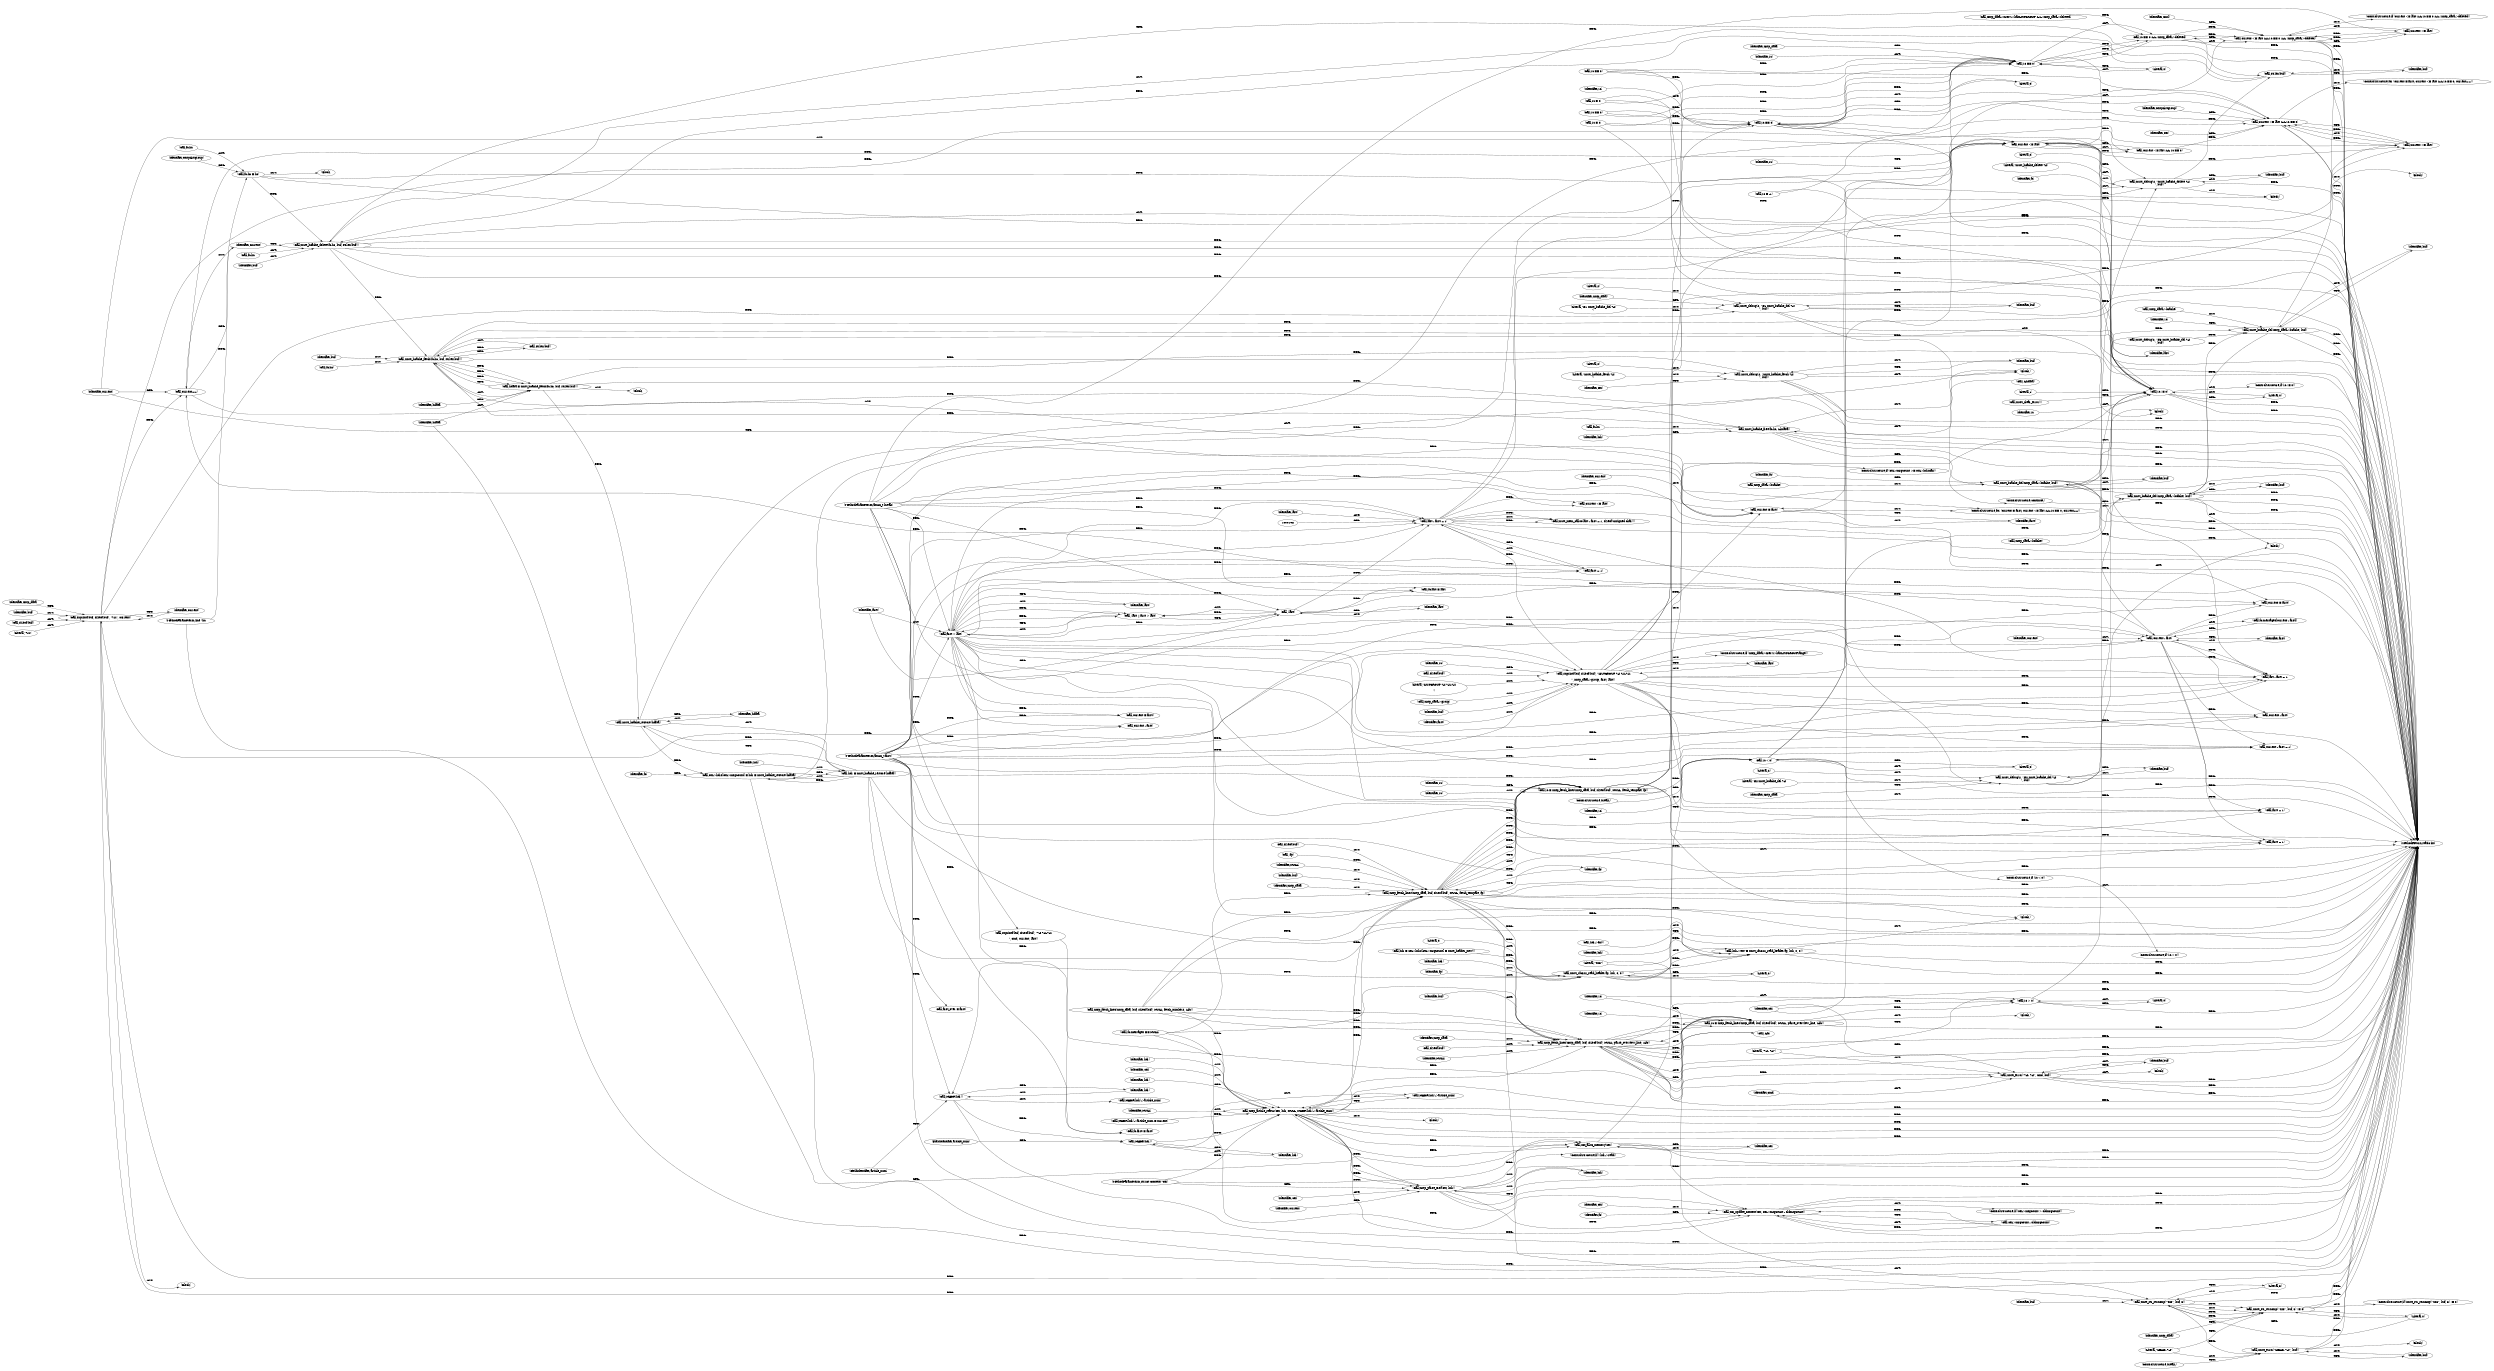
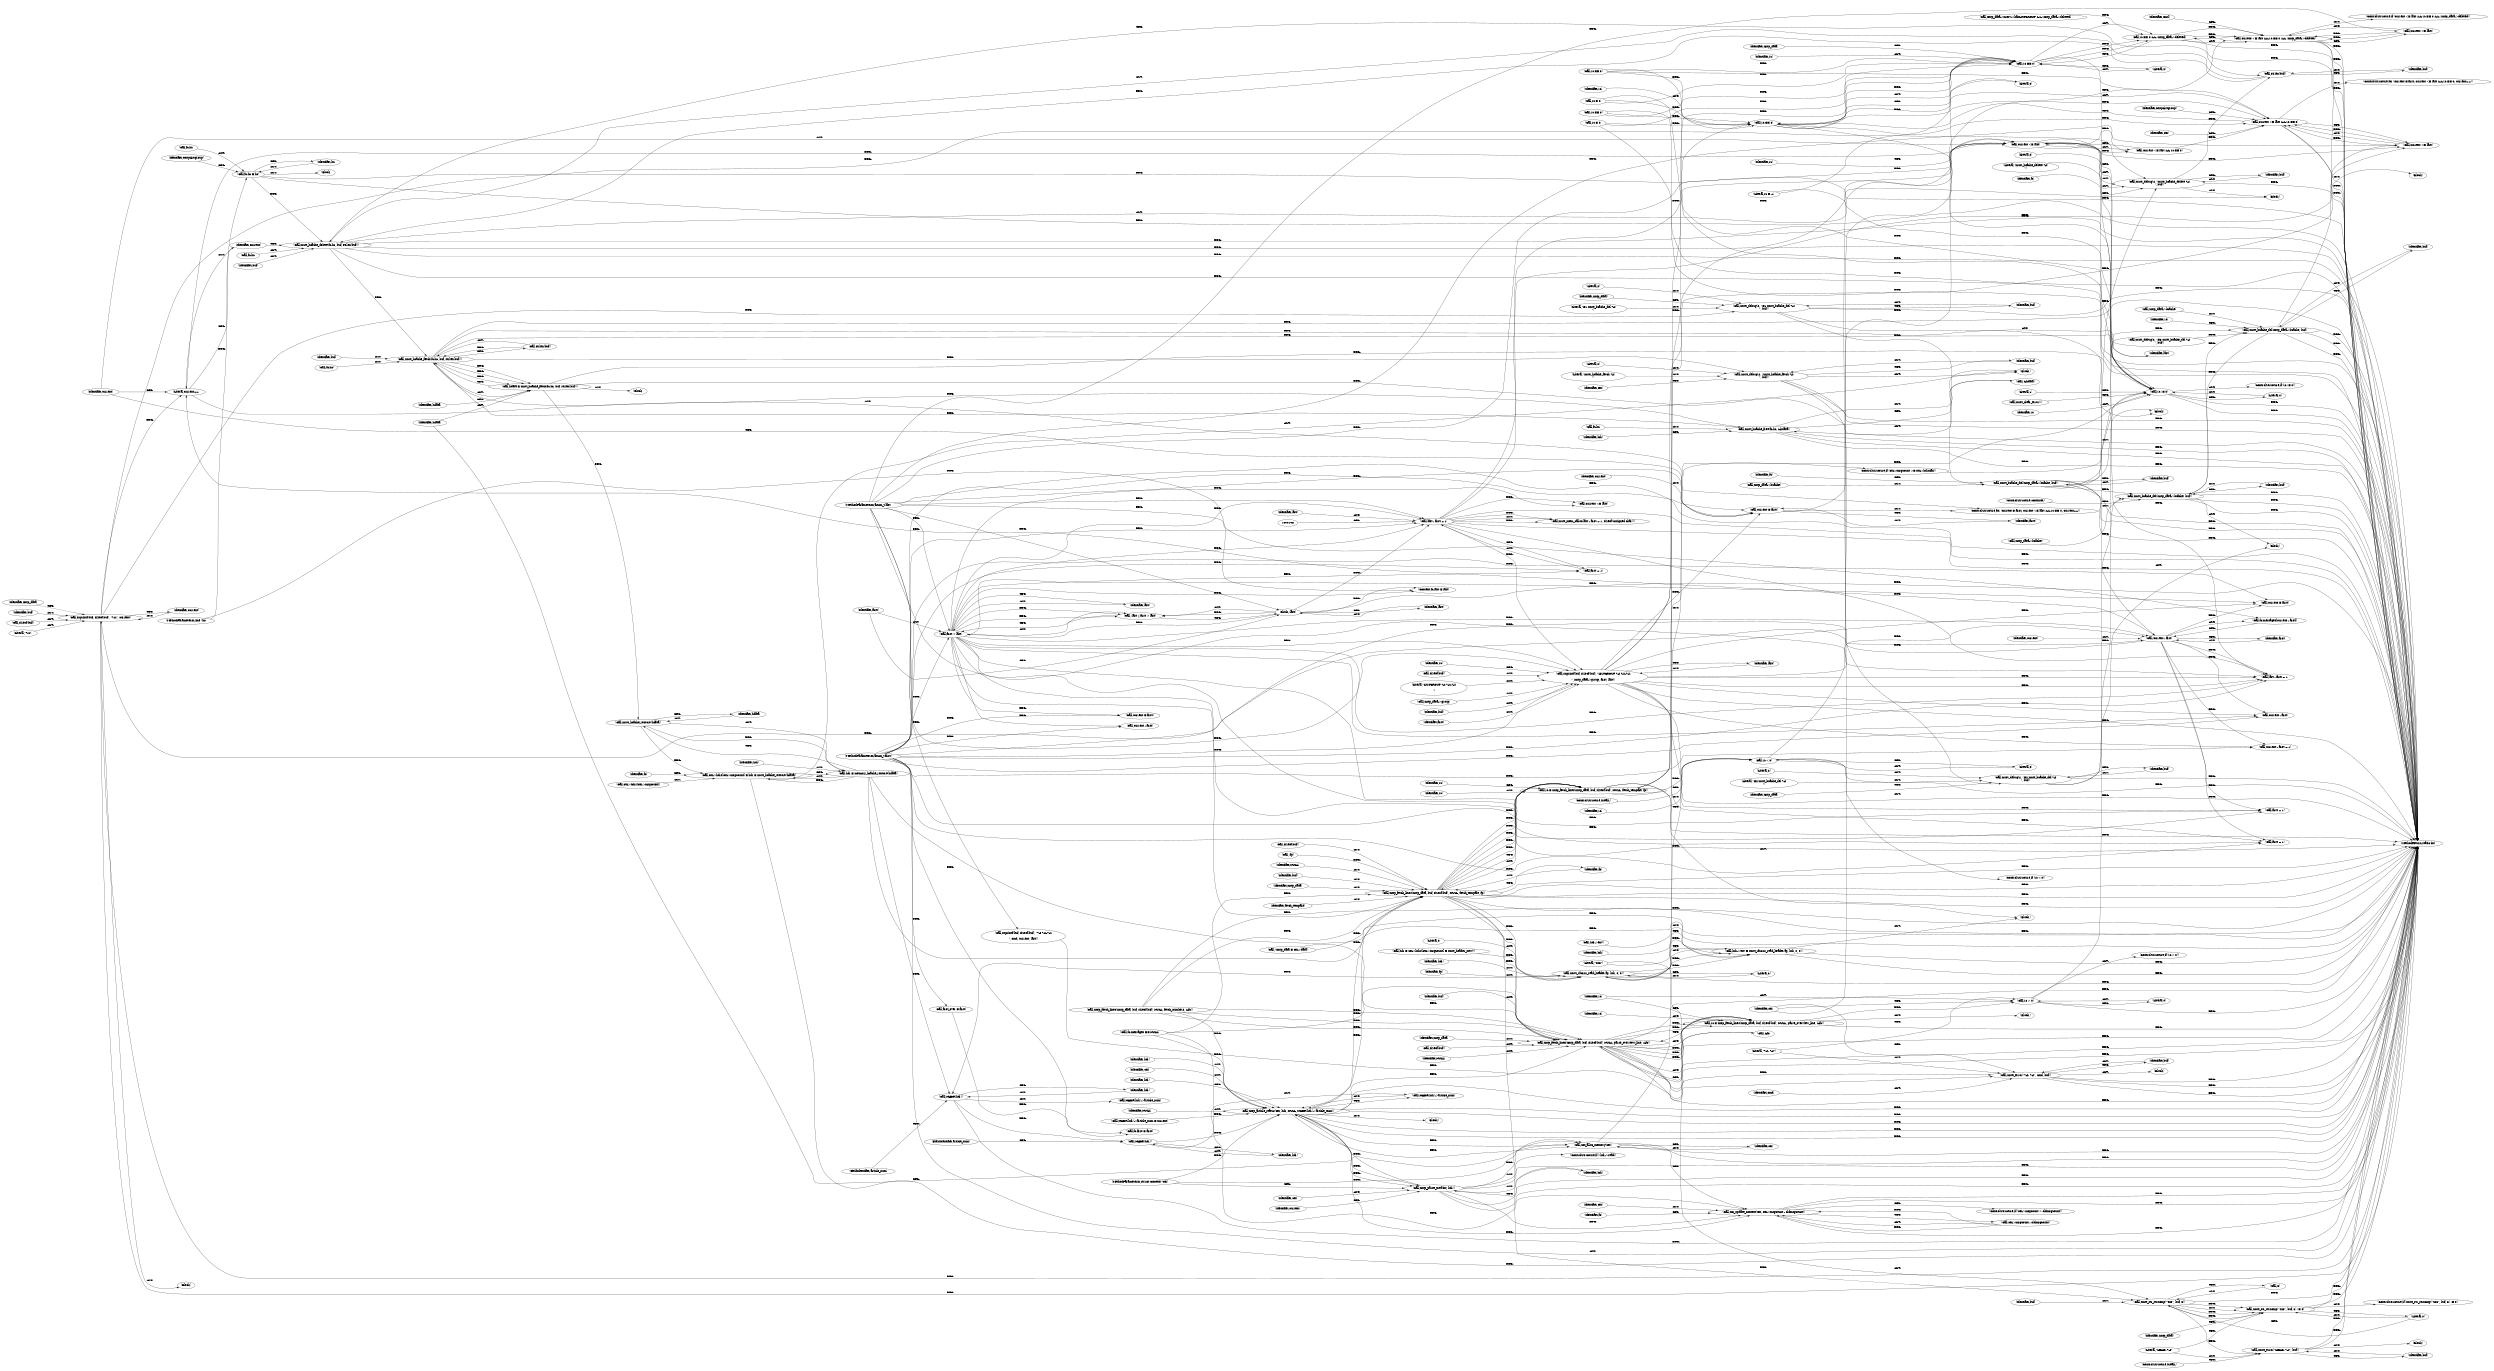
node "(Identifier,hc)": added
node "(Call,rc = -1)": label "(Call,rc = -1)" -> "(Literal,rc = -1)"
node "(Call,current++)": label "(Call,current++)" -> "(Literal,current++)"
edge "(Call,mutt_hcache_restore(hdata))" -> "(MethodReturn,static int)": removed, label "DDG:"
edge "(Call,mutt_hcache_free(fc.hc, &hdata))" -> "(ControlStructure,continue;)": now "(Call,mutt_hcache_free(fc.hc, &hdata))" -> "(Call,&hdata)"
node "(MethodParameterIn,anum_t break)": label "(MethodParameterIn,anum_t break)" -> "(MethodParameterIn,anum_t last)"
edge "(Call,rc < 0)" -> "(Call,rc != 0)": now "(ControlStructure,if (ctx->msgcount >= ctx->hdrmax))" -> "(Call,rc != 0)"
node "(Call,fc.last = last)": label "(Call,fc.last = last)" -> "(Context,fc.last = last)"
node "(Call,!last)": label "(Call,!last)" -> "(Block,!last)"
node "(ControlStructure,if (nntp_data->nserv->hasLISTGROUPrange))": removed
edge "(Call,first > last)" -> "(Call,current - first + 1)": removed, label "DDG:"
node "(Call,hdr = mutt_hcache_restore(hdata))": label "(Call,hdr = mutt_hcache_restore(hdata))" -> "(Call,hdr = memory_hcache_restore(hdata))"
node "(Call,ctx->hdrs[ctx->msgcount])": added
edge "(ControlStructure,if (rc < 0))" -> "(ControlStructure,if (rc > 0))": now "(Call,rc > 0)" -> "(ControlStructure,if (rc > 0))"
node "(Identifier,fetch_tempfile)": added
edge "(Call,first > last)" -> "(Call,fc.first = first)": now "(Call,first_over = first)" -> "(Call,fc.first = first)"
edge "(Call,hdr->env = mutt_rfc822_read_header(fp, hdr, 0, 0))" -> "(Call,mutt_rfc822_read_header(fp, hdr, 0, 0))": added, label "CFG:"
node "(Call,*nntp_data = ctx->data)": added
edge "(Call,mx_alloc_memory(ctx))" -> "(Call,mx_update_context(ctx, ctx->msgcount - oldmsgcount))": label "DDG: " -> "CFG: "
node "(Call,nntp_parse_xref(ctx, hdr))": label "(Call,nntp_parse_xref(ctx, hdr))" -> "(Call,nntp_parse_xref(int, hdr))"
edge "(Call,mx_update_context(ctx, ctx->msgcount - oldmsgcount))" -> "(ControlStructure,if (ctx->msgcount > oldmsgcount))": label "AST: " -> "CFG: "
edge "(MethodParameterIn,anum_t first)" -> "(MethodReturn,static int)": label "DDG: " -> "AST: "
edge "(MethodParameterIn,line *hc)" -> "(MethodReturn,static int)": now "(MethodParameterIn,line *hc)" -> "(Call,fc.messages[current - first])"
node "(Literal,3)": label "(Literal,3)" -> "(Call,3)"
